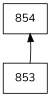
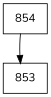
edge "853" -> "854": reversed
